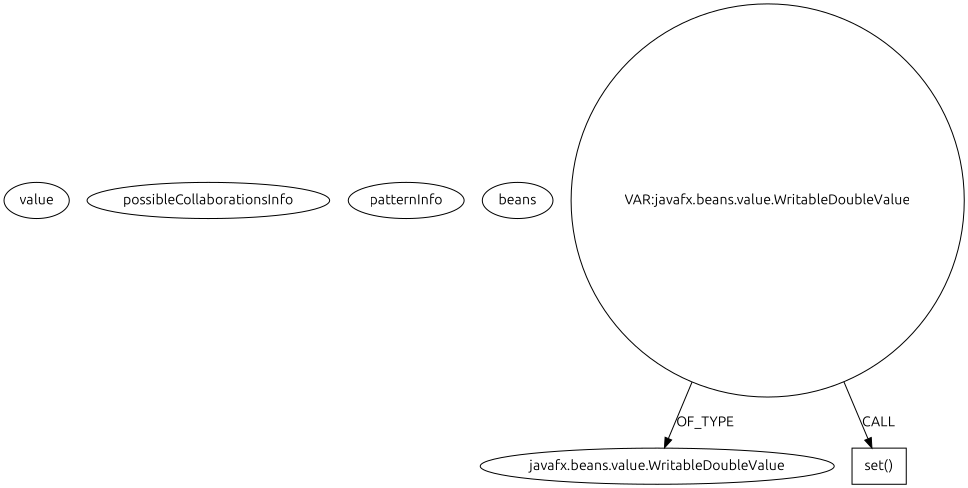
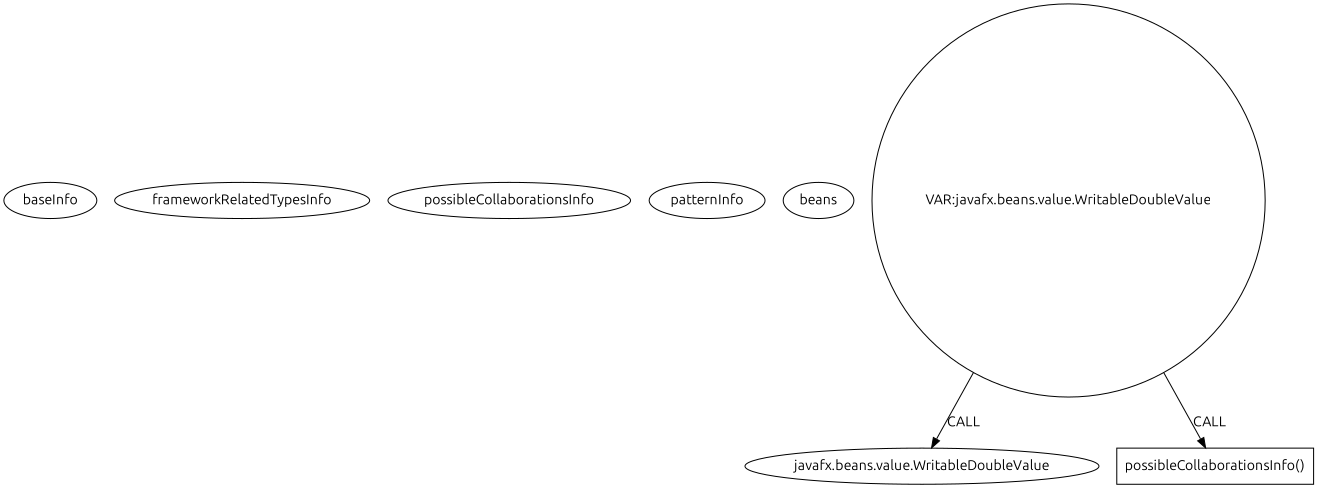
node "value": label "value" -> "baseInfo"
node "frameworkRelatedTypesInfo": added
edge "VAR:javafx.beans.value.WritableDoubleValue" -> "javafx.beans.value.WritableDoubleValue": label "OF_TYPE" -> "CALL"
node "set()": label "set()" -> "possibleCollaborationsInfo()"
